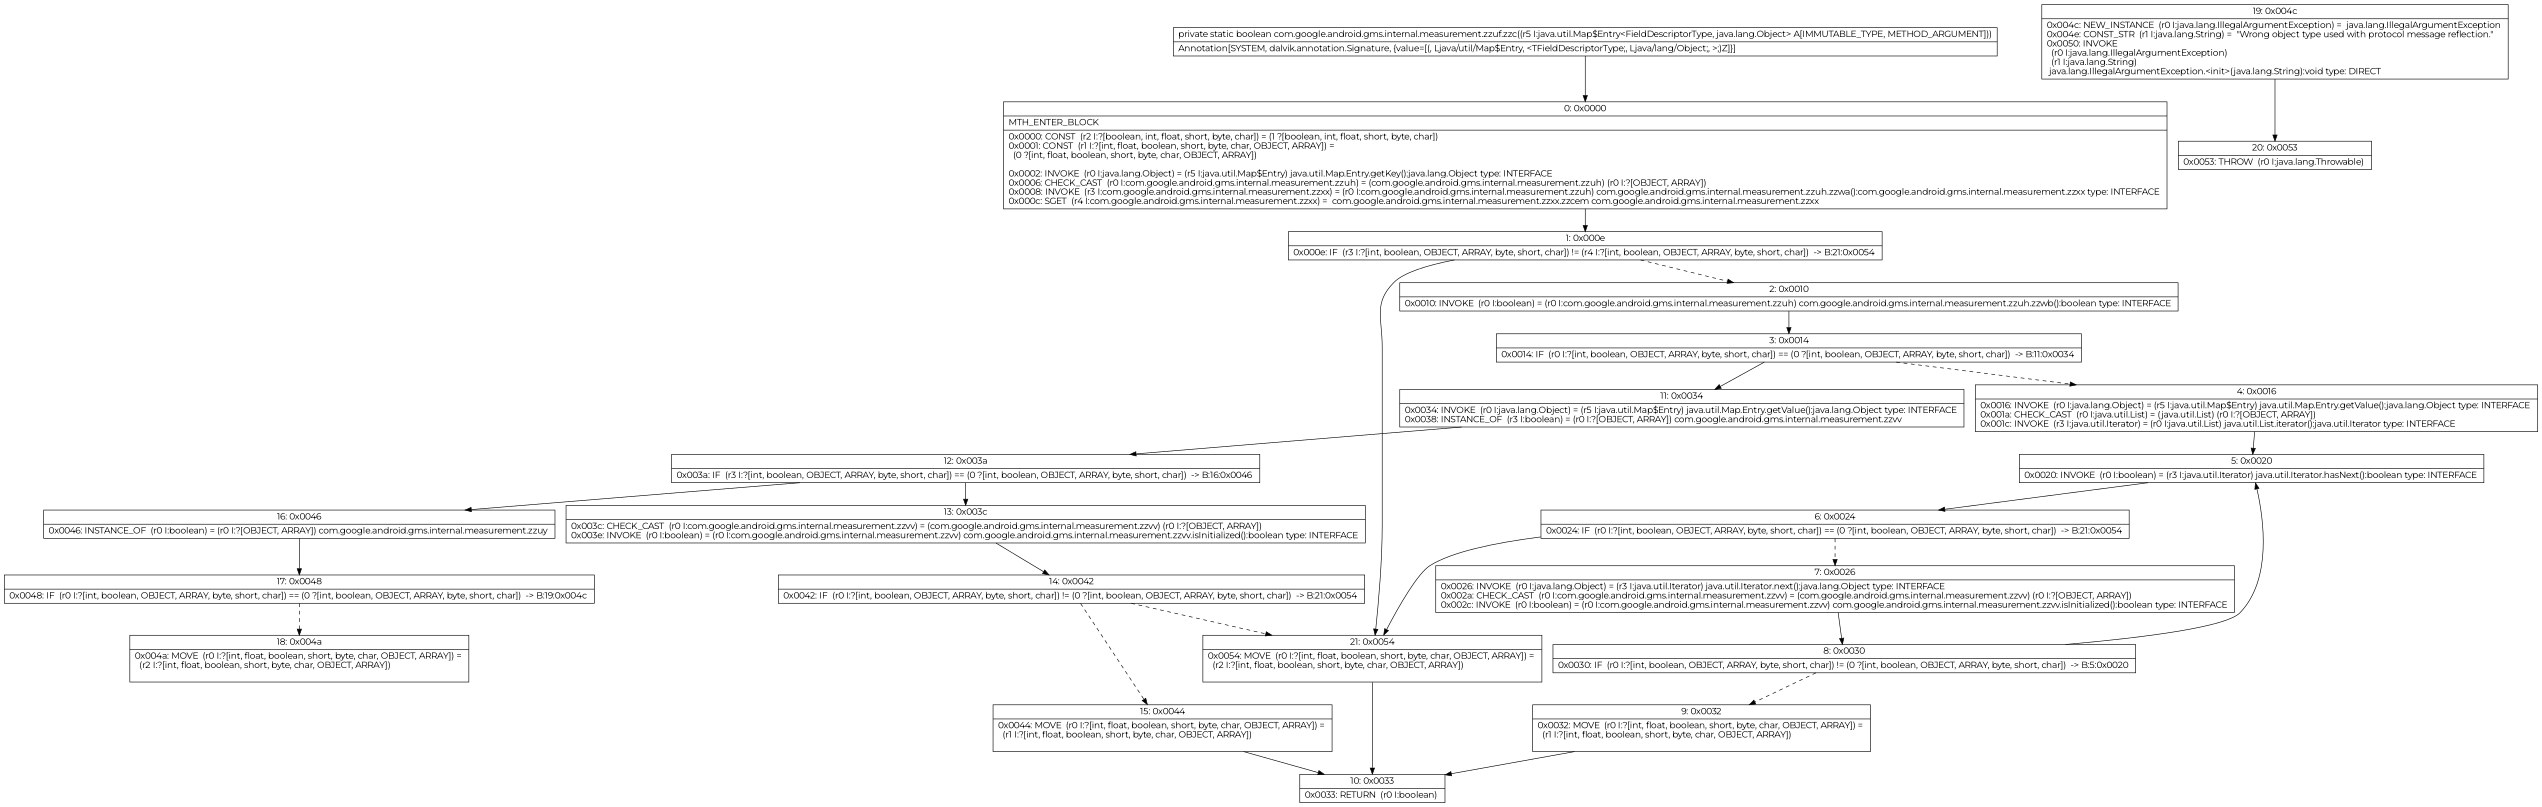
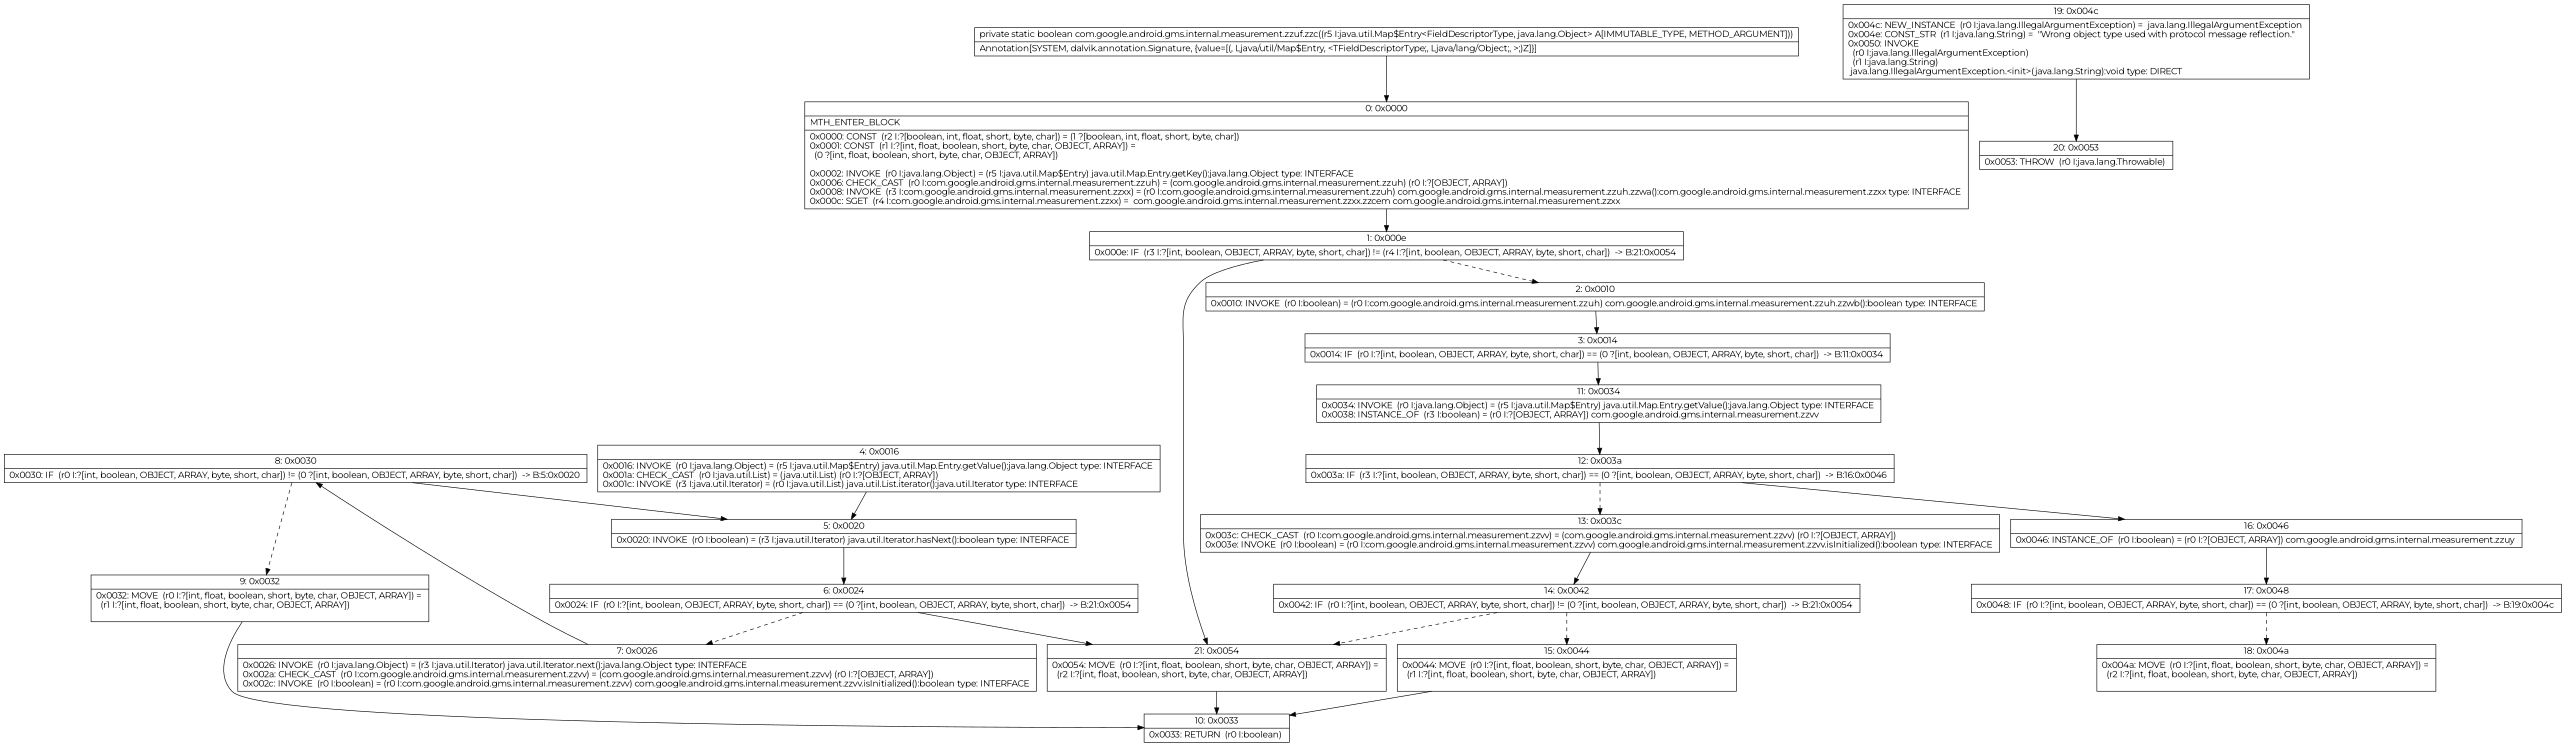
edge "3: 0x0014" -> "4: 0x0016": removed
edge "12: 0x003a" -> "13: 0x003c": style solid -> dashed
